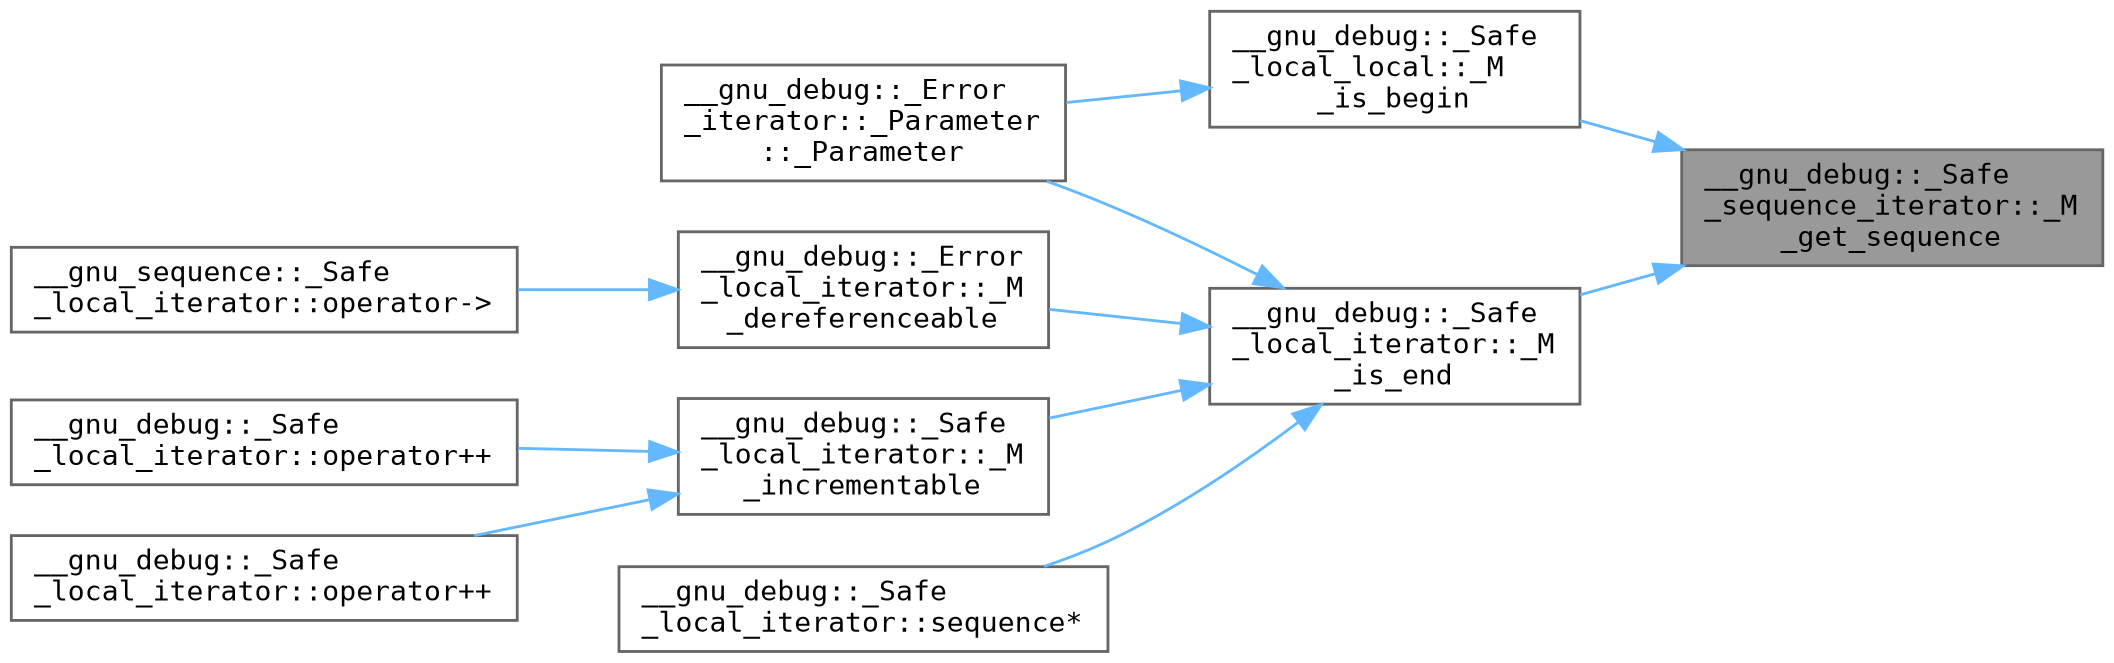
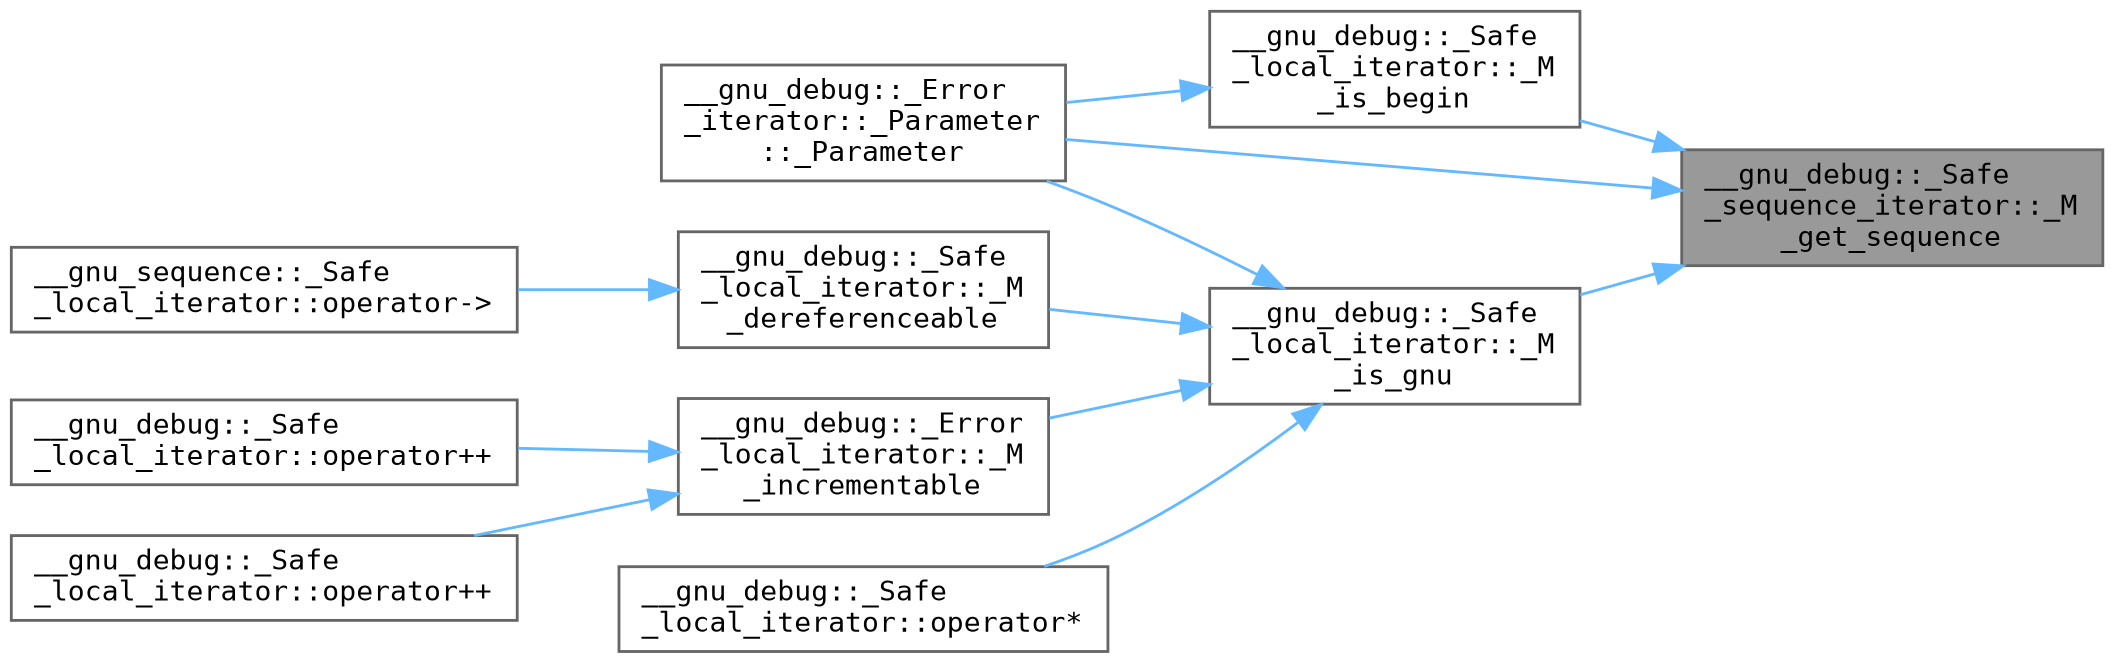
node "__gnu_debug::_Safe _local_local::_M _is_begin": label "__gnu_debug::_Safe _local_local::_M _is_begin" -> "__gnu_debug::_Safe _local_iterator::_M _is_begin"
edge "__gnu_debug::_Error _iterator::_Parameter ::_Parameter" -> "__gnu_debug::_Safe _sequence_iterator::_M _get_sequence": added
node "__gnu_debug::_Error _local_iterator::_M _dereferenceable": label "__gnu_debug::_Error _local_iterator::_M _dereferenceable" -> "__gnu_debug::_Safe _local_iterator::_M _dereferenceable"
node "__gnu_debug::_Safe _local_iterator::_M _is_end": label "__gnu_debug::_Safe _local_iterator::_M _is_end" -> "__gnu_debug::_Safe _local_iterator::_M _is_gnu"
node "__gnu_debug::_Safe _local_iterator::_M _incrementable": label "__gnu_debug::_Safe _local_iterator::_M _incrementable" -> "__gnu_debug::_Error _local_iterator::_M _incrementable"
node "__gnu_debug::_Safe _local_iterator::sequence*": label "__gnu_debug::_Safe _local_iterator::sequence*" -> "__gnu_debug::_Safe _local_iterator::operator*"
